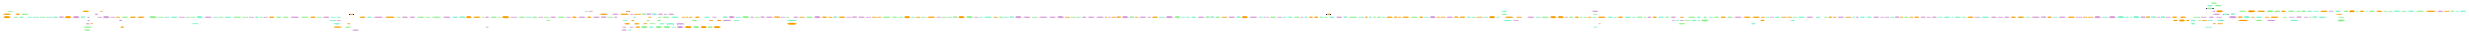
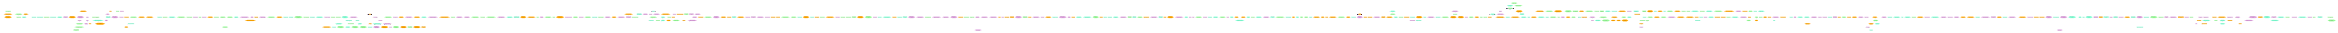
node "runtime.hpp": fillcolor orange -> aquamarine
node "partition_copy.cpp": removed
